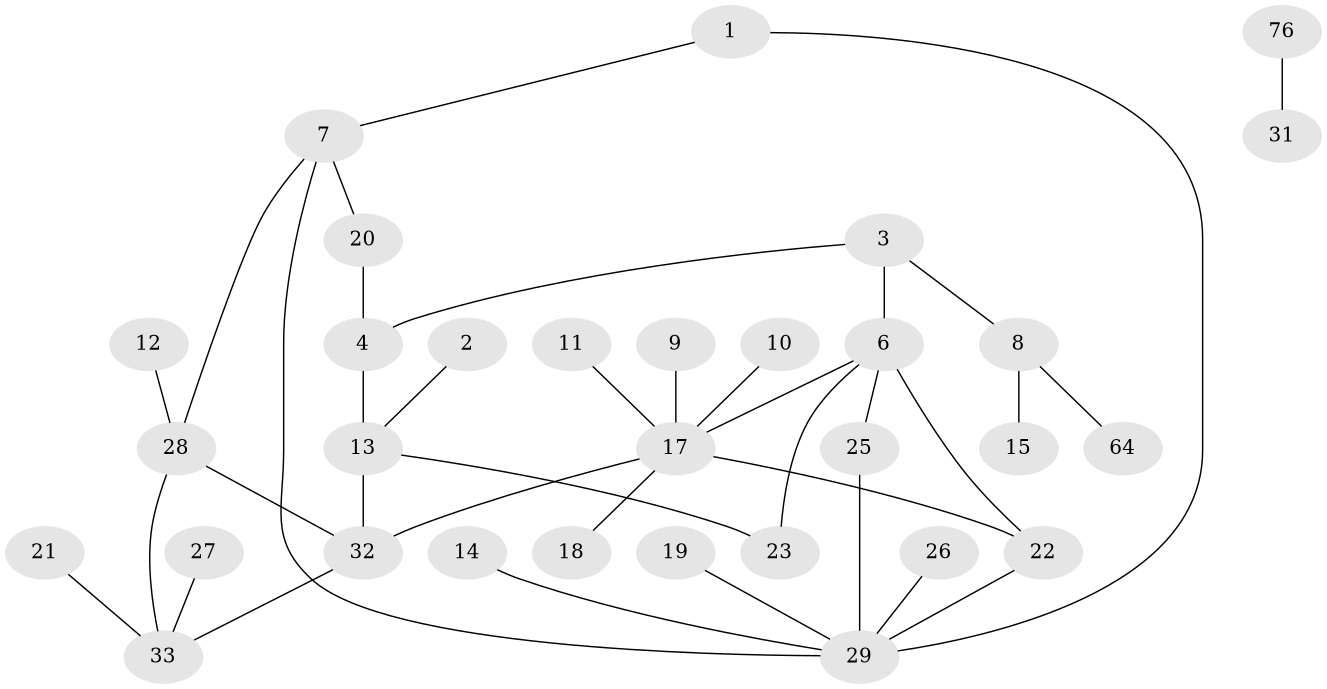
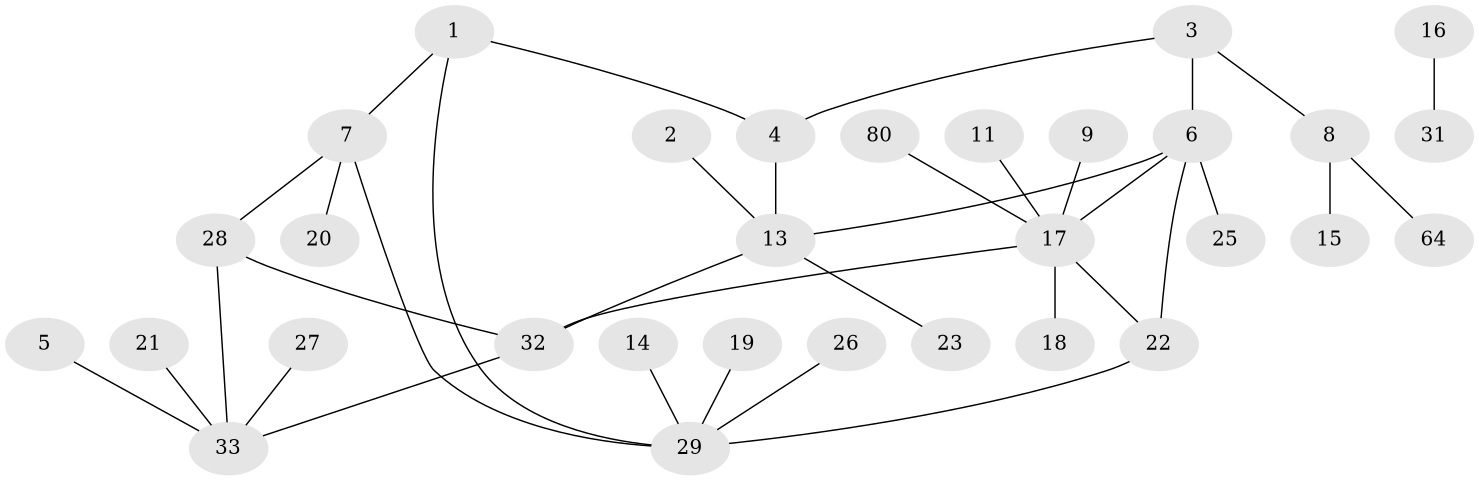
node "76": label "76" -> "16"
edge "20" -- "4": now "1" -- "4"
node "5": added
node "12": removed
node "10": label "10" -> "80"
edge "6" -- "23": now "6" -- "13"
edge "25" -- "29": removed
